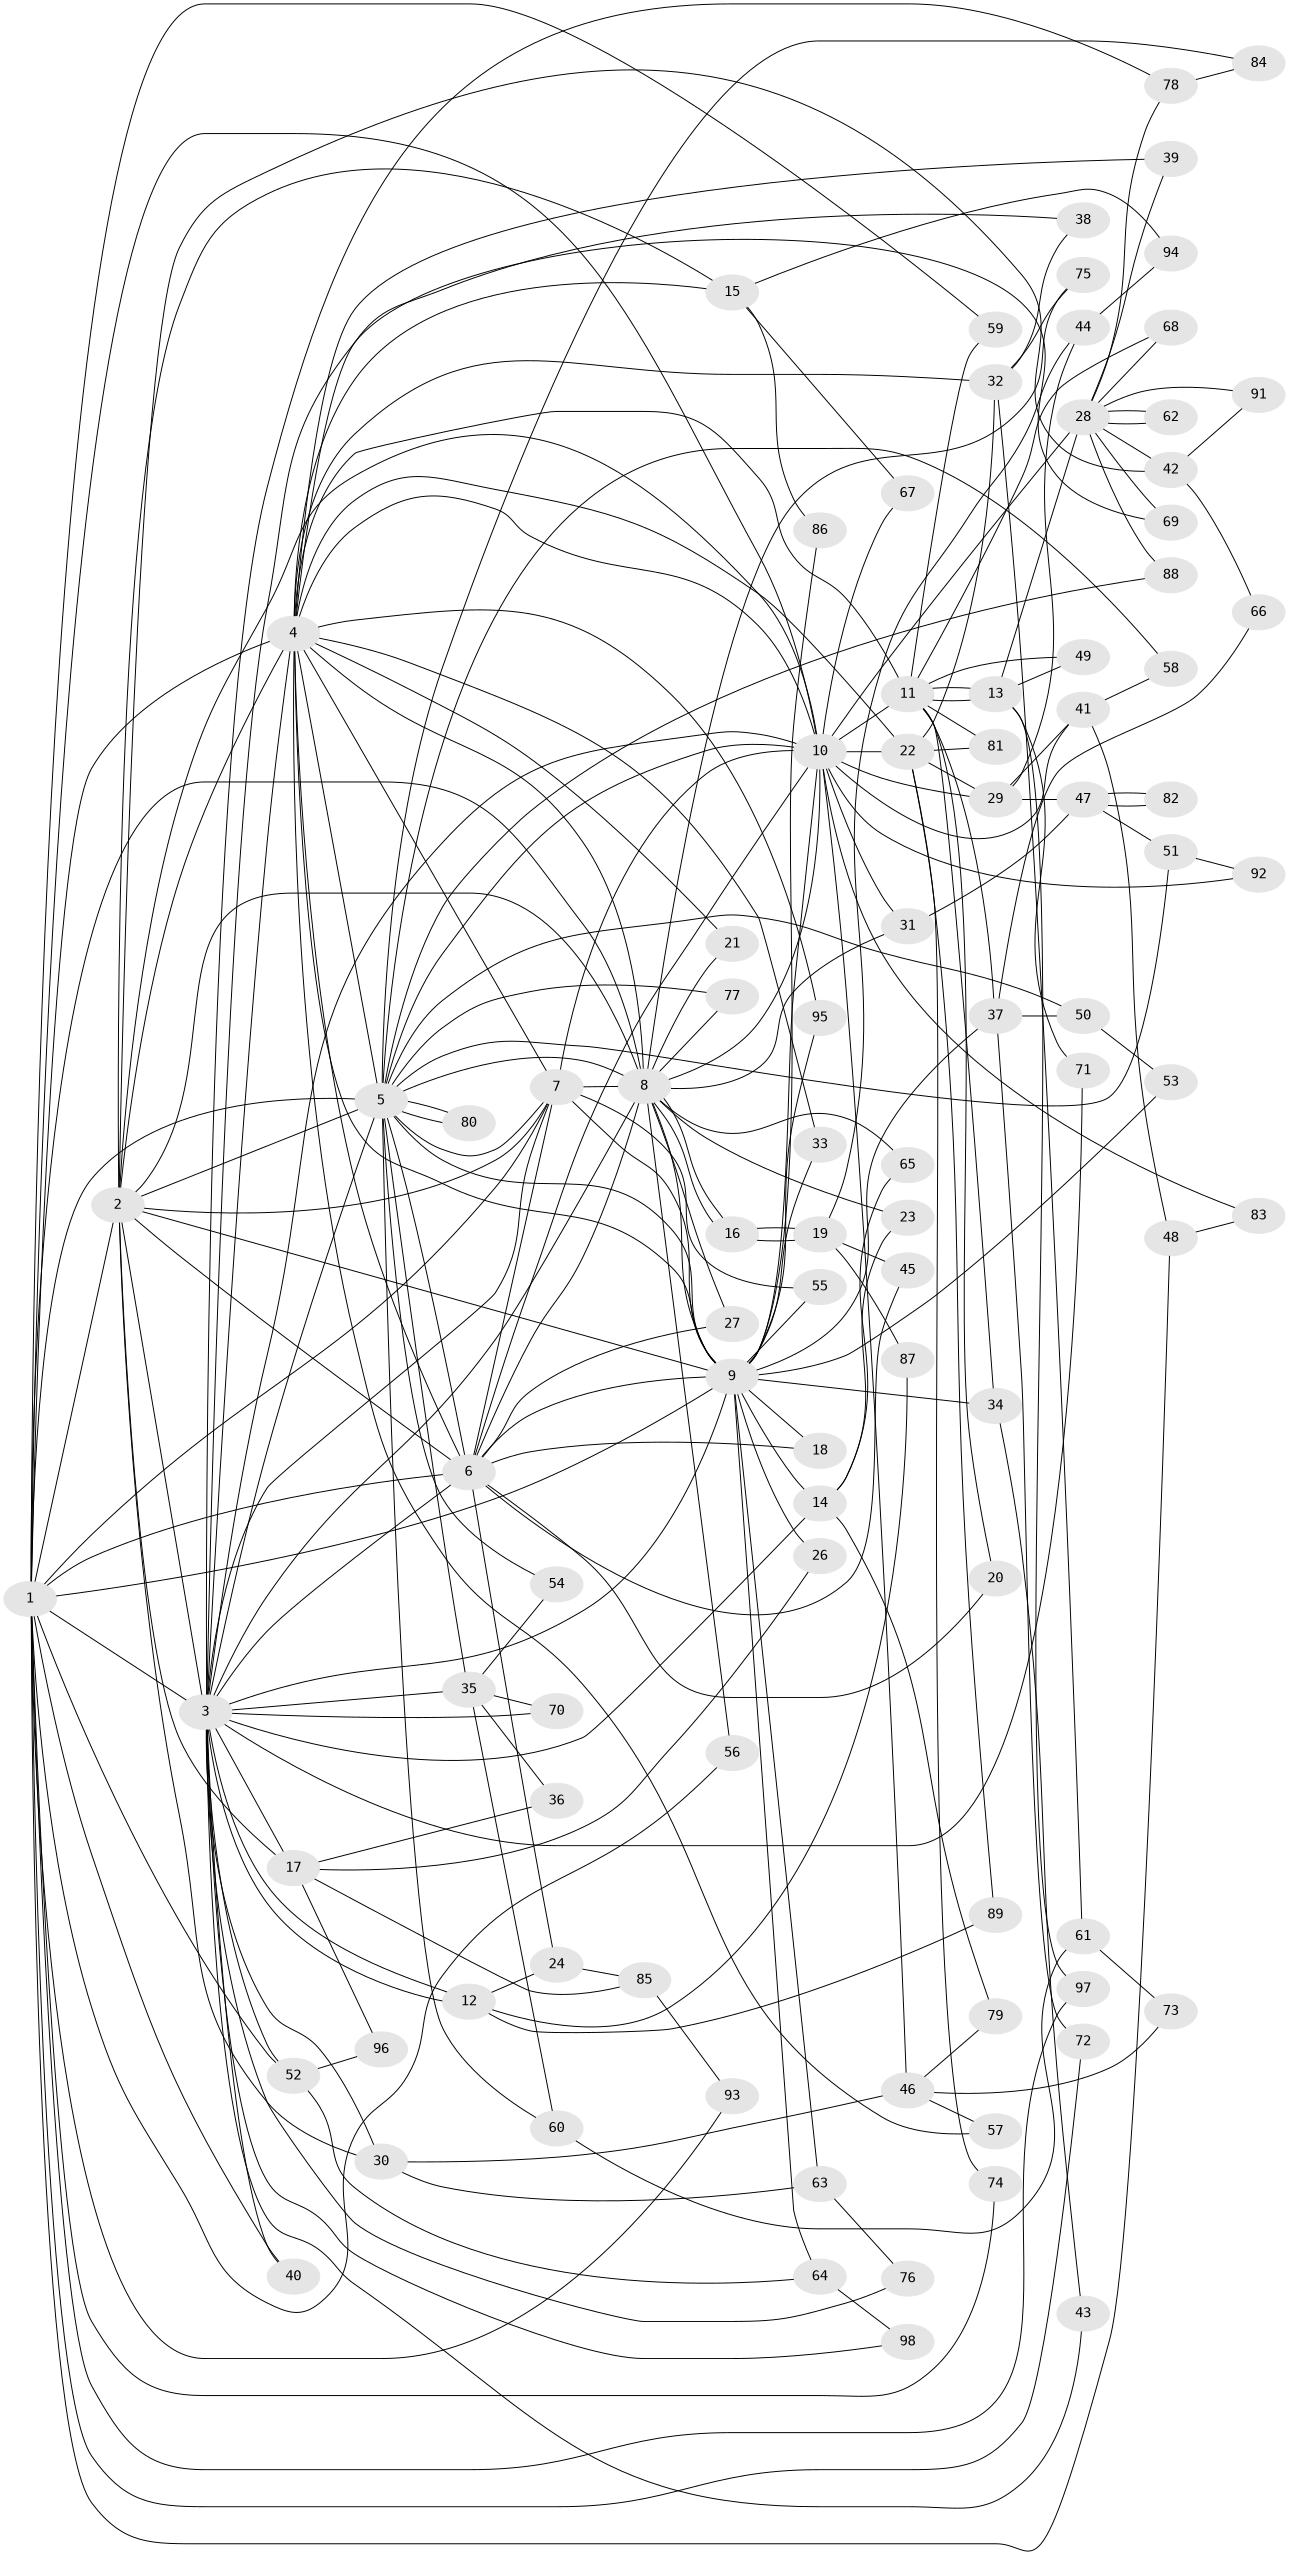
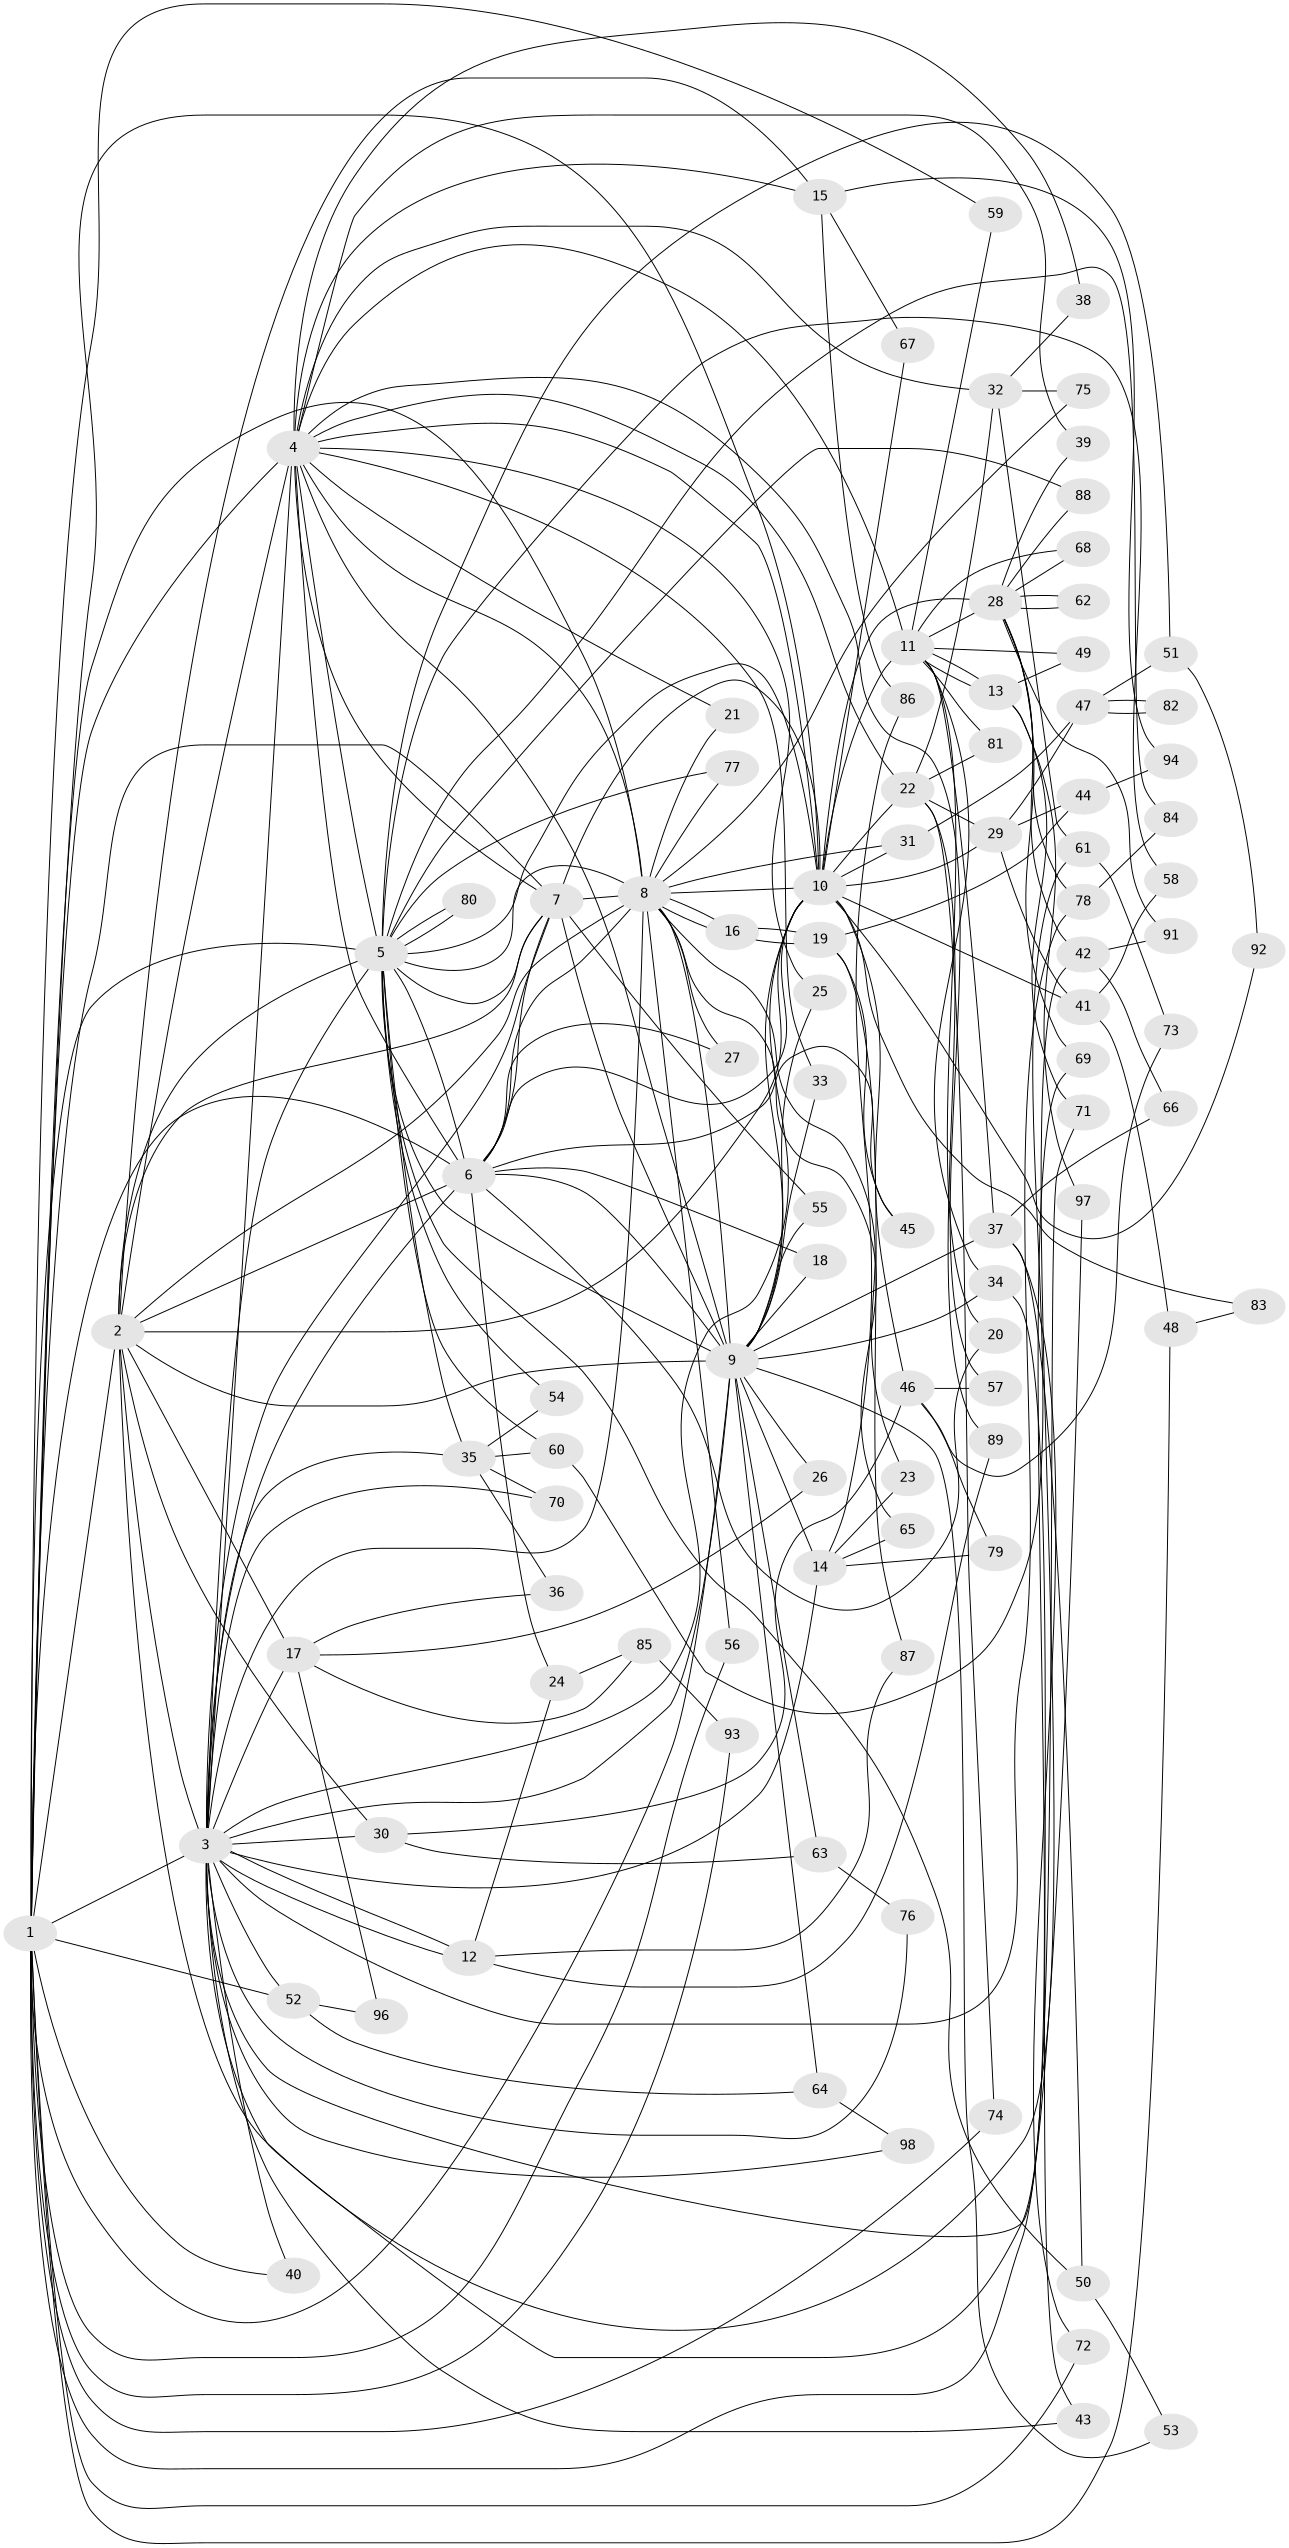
edge "28" -- "13": now "28" -- "11"
edge "86" -- "9": now "86" -- "14"
node "95": label "95" -> "25"
